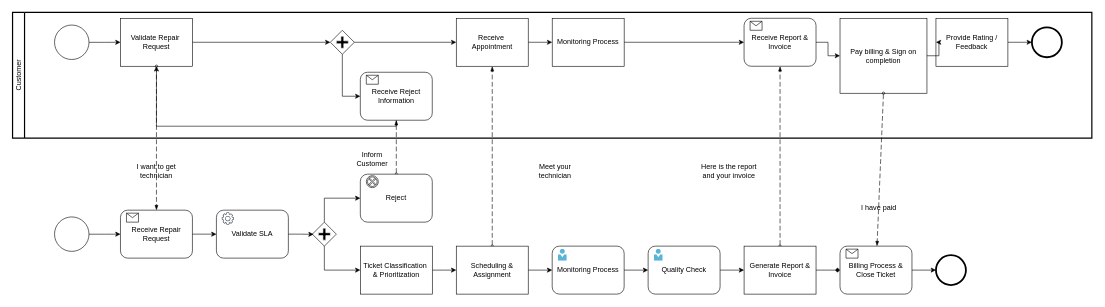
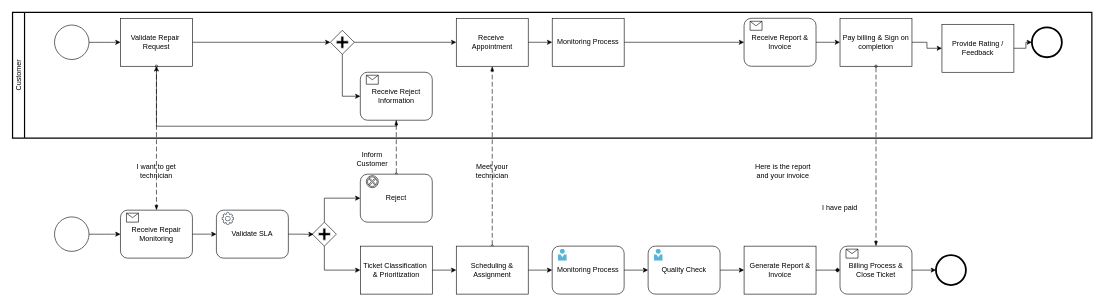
node "Provide Rating / Feedback": moved (972, 42) -> (978, 48)
node "Pay billing & Sign on completion": size 87x75 -> 72x48
node "Meet your technician": moved (555, 171) -> (492, 171)
node "Here is the report and your invoice": moved (729, 171) -> (783, 171)
edge "Receive Report & Invoice" -- "Generate Report & Invoice": removed
node "I have paid": moved (879, 208) -> (840, 208)
node "Receive Repair Request": label "Receive Repair Request" -> "Receive Repair Monitoring"
